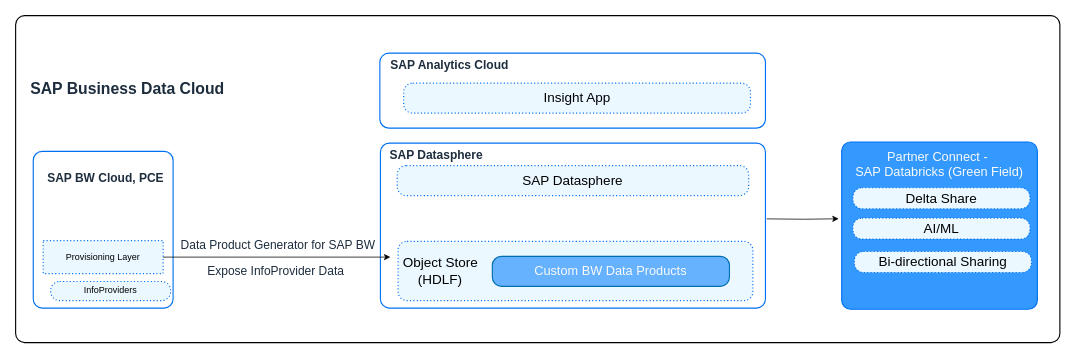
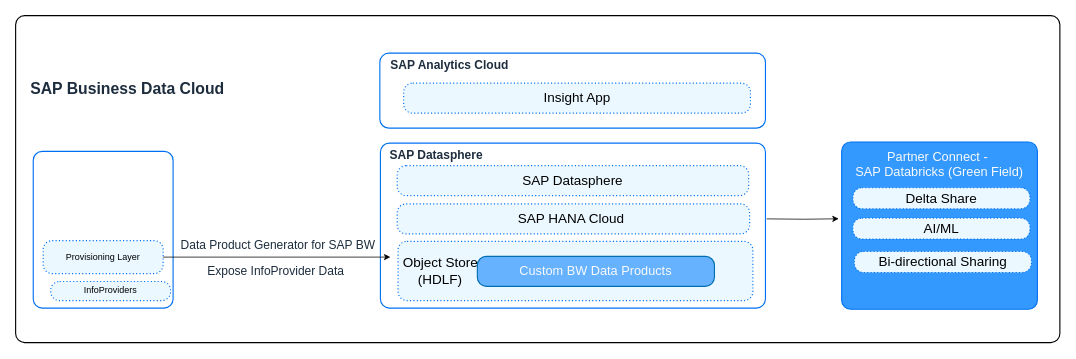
node "SAP BW Cloud, PCE": removed
node "SAP HANA Cloud": added
node "Provisioning Layer": shape rectangle -> rounded rectangle
node "Custom BW Data Products": moved (611, 271) -> (596, 271)
